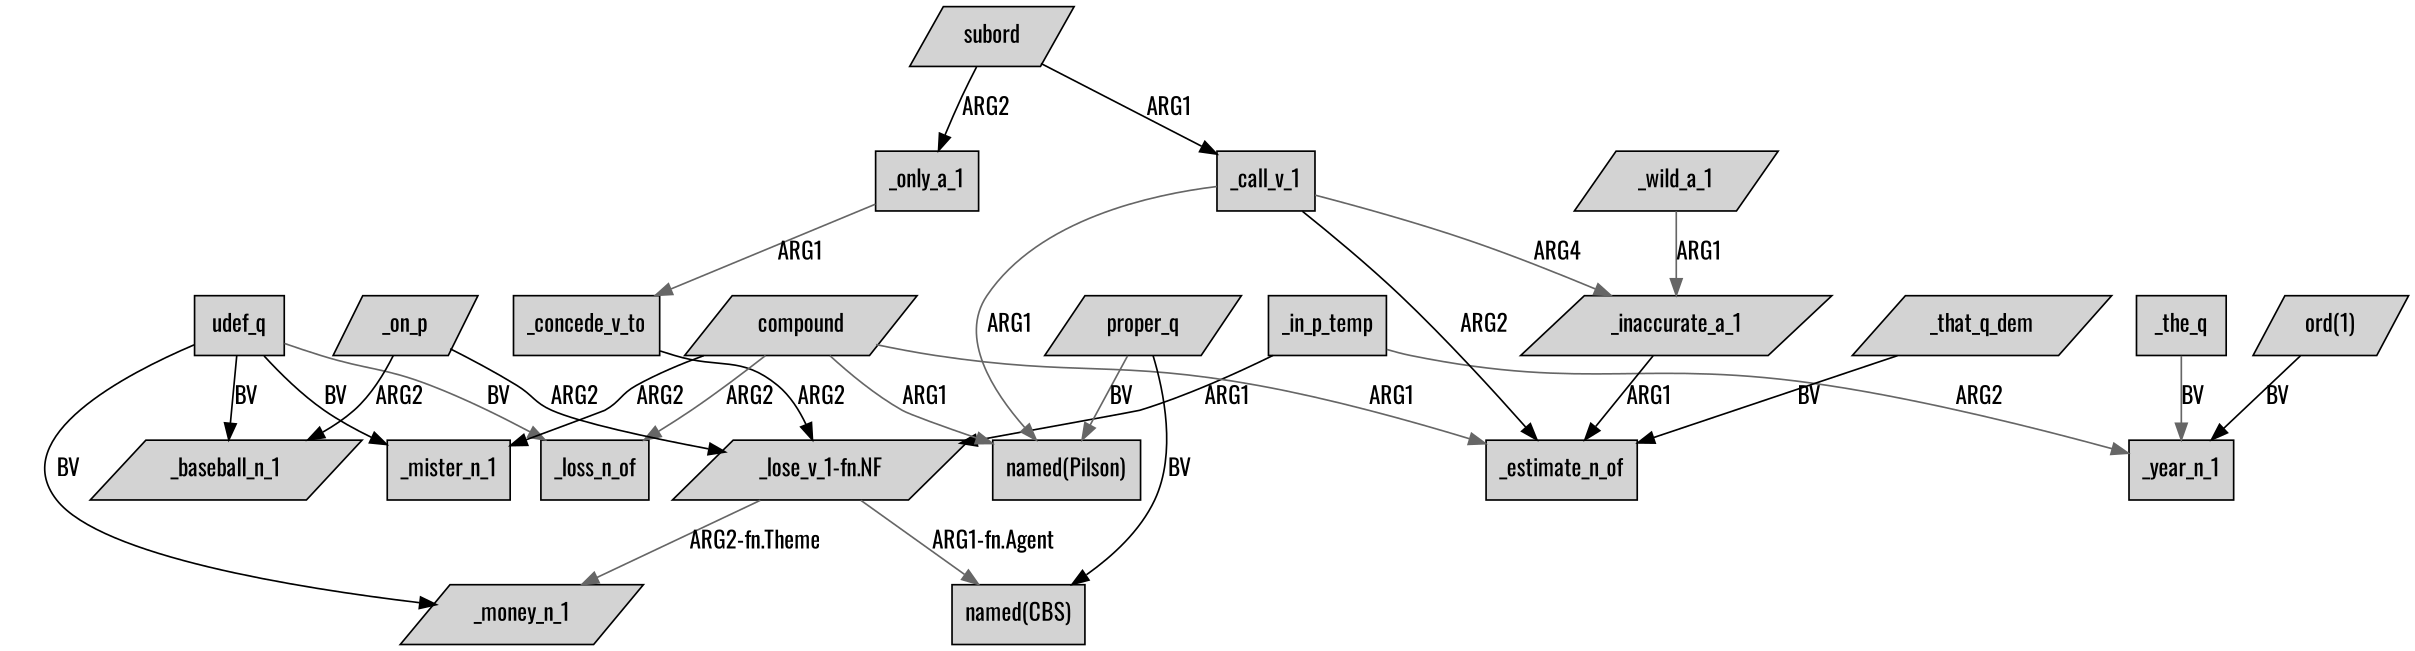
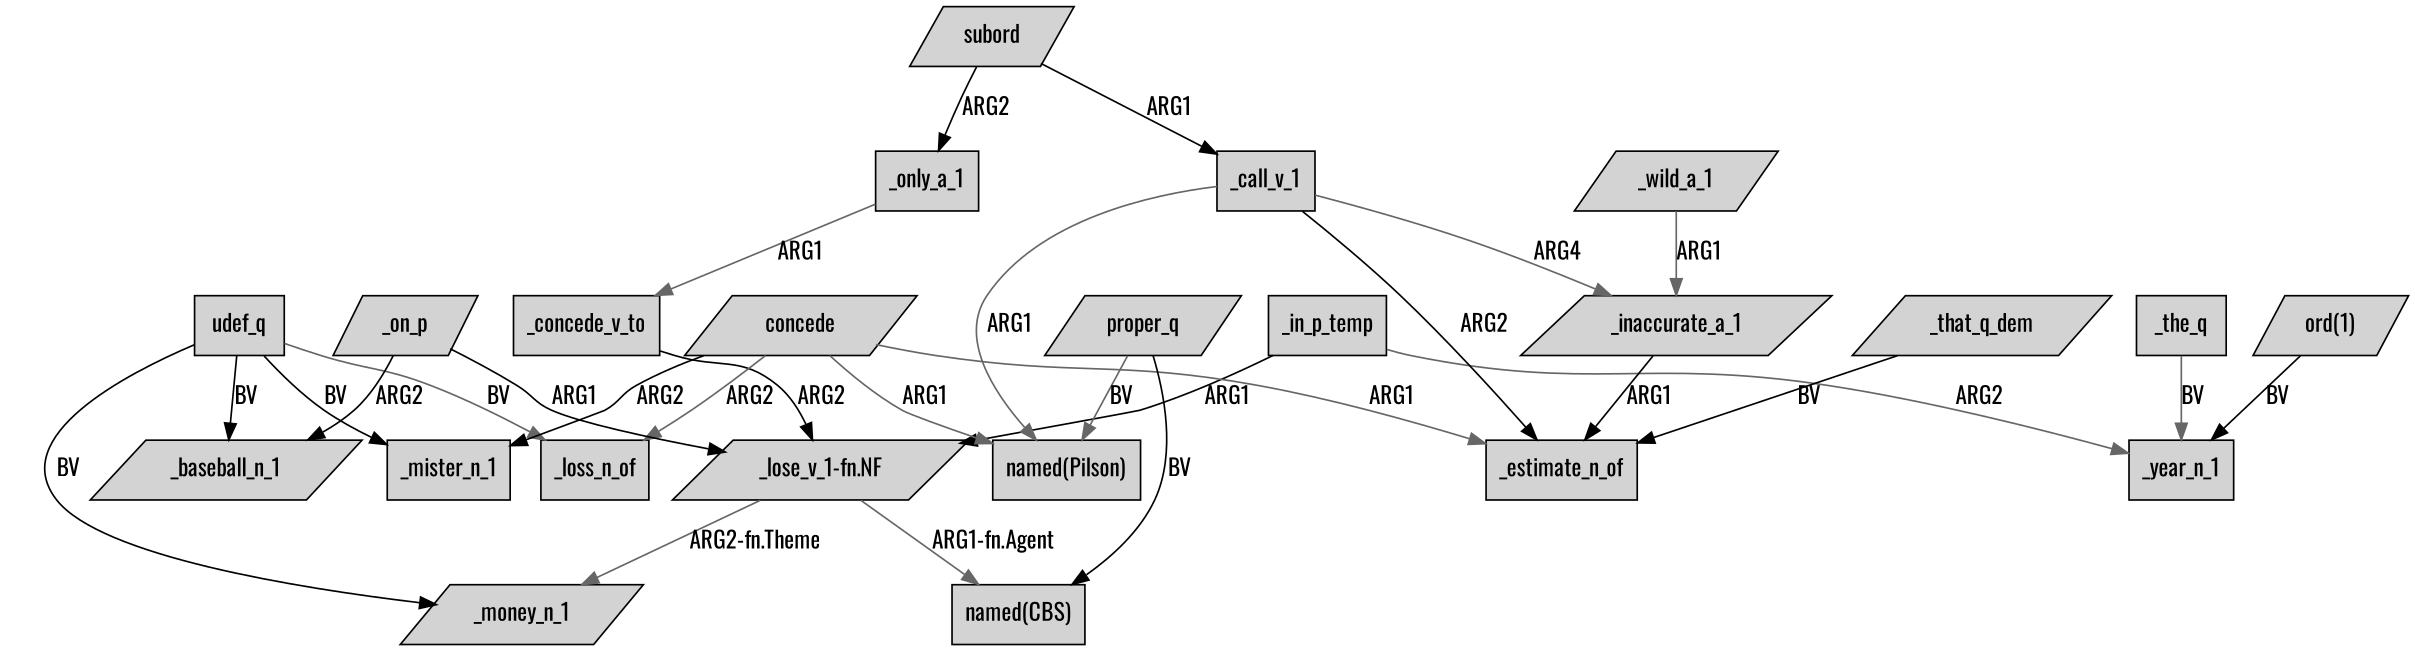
node "compound": label "compound" -> "concede"
edge "_on_p" -> "_lose_v_1-fn.NF": label "ARG2" -> "ARG1"
